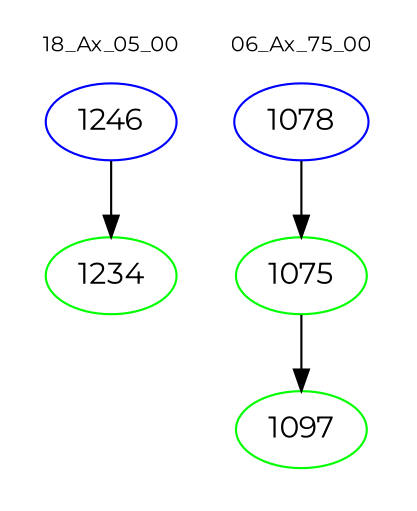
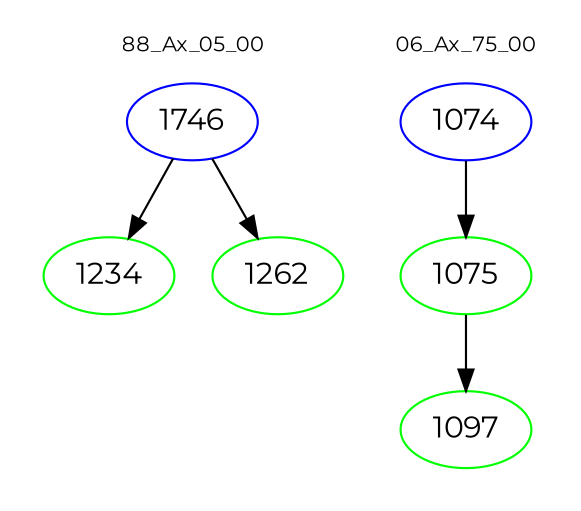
cluster "18_Ax_05_00": label "18_Ax_05_00" -> "88_Ax_05_00"
node "1246": label "1246" -> "1746"
node "1078": label "1078" -> "1074"
node "1262": added
